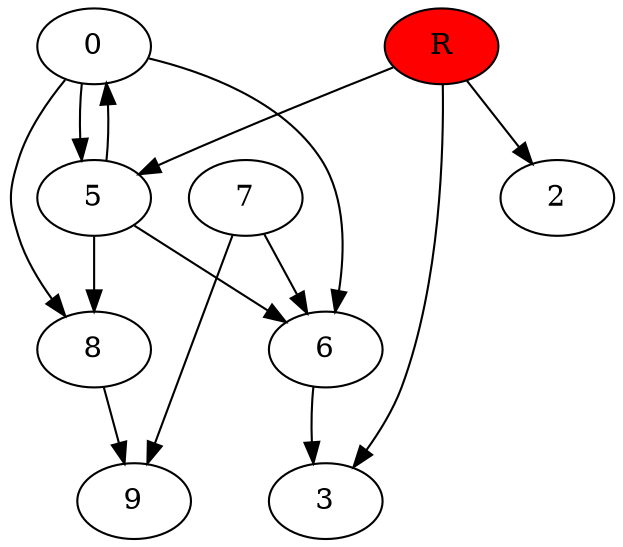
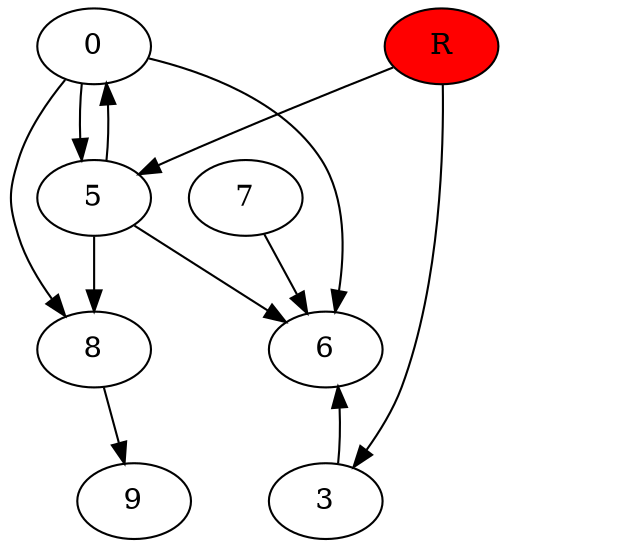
node "2": removed
edge "7" -> "9": removed
edge "6" -> "3": reversed
